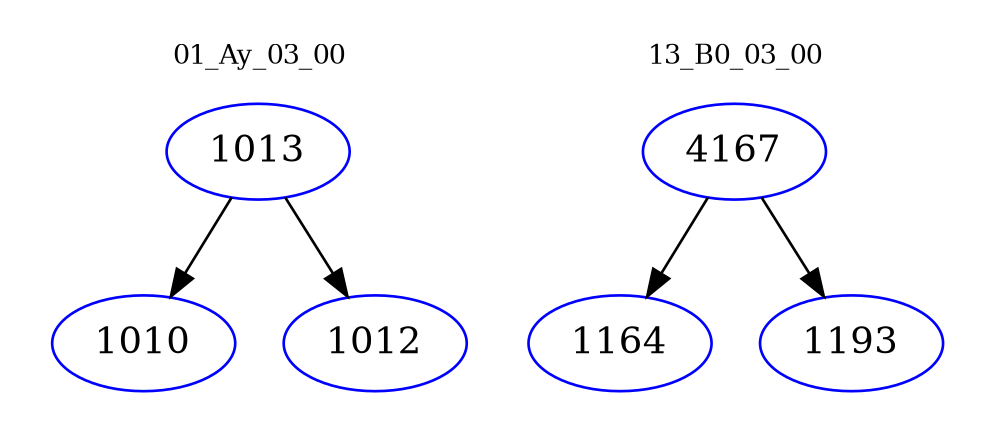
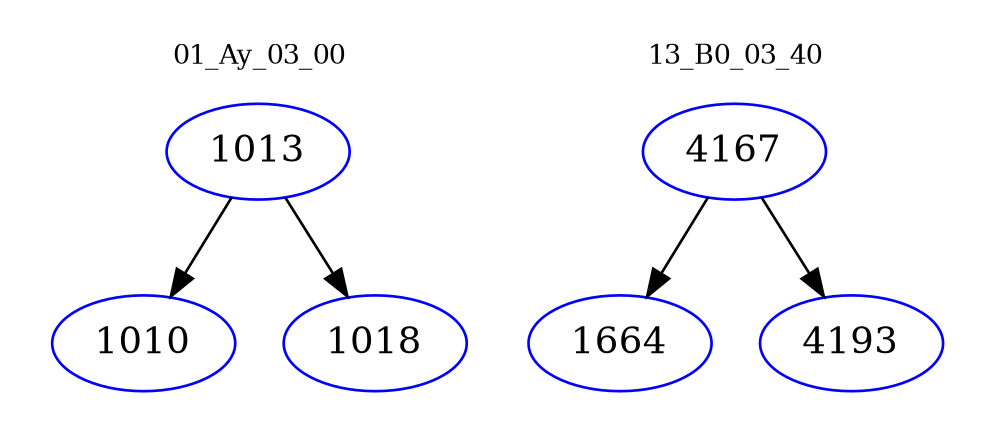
cluster "13_B0_03_00": label "13_B0_03_00" -> "13_B0_03_40"
node "1012": label "1012" -> "1018"
node "1164": label "1164" -> "1664"
node "1193": label "1193" -> "4193"
